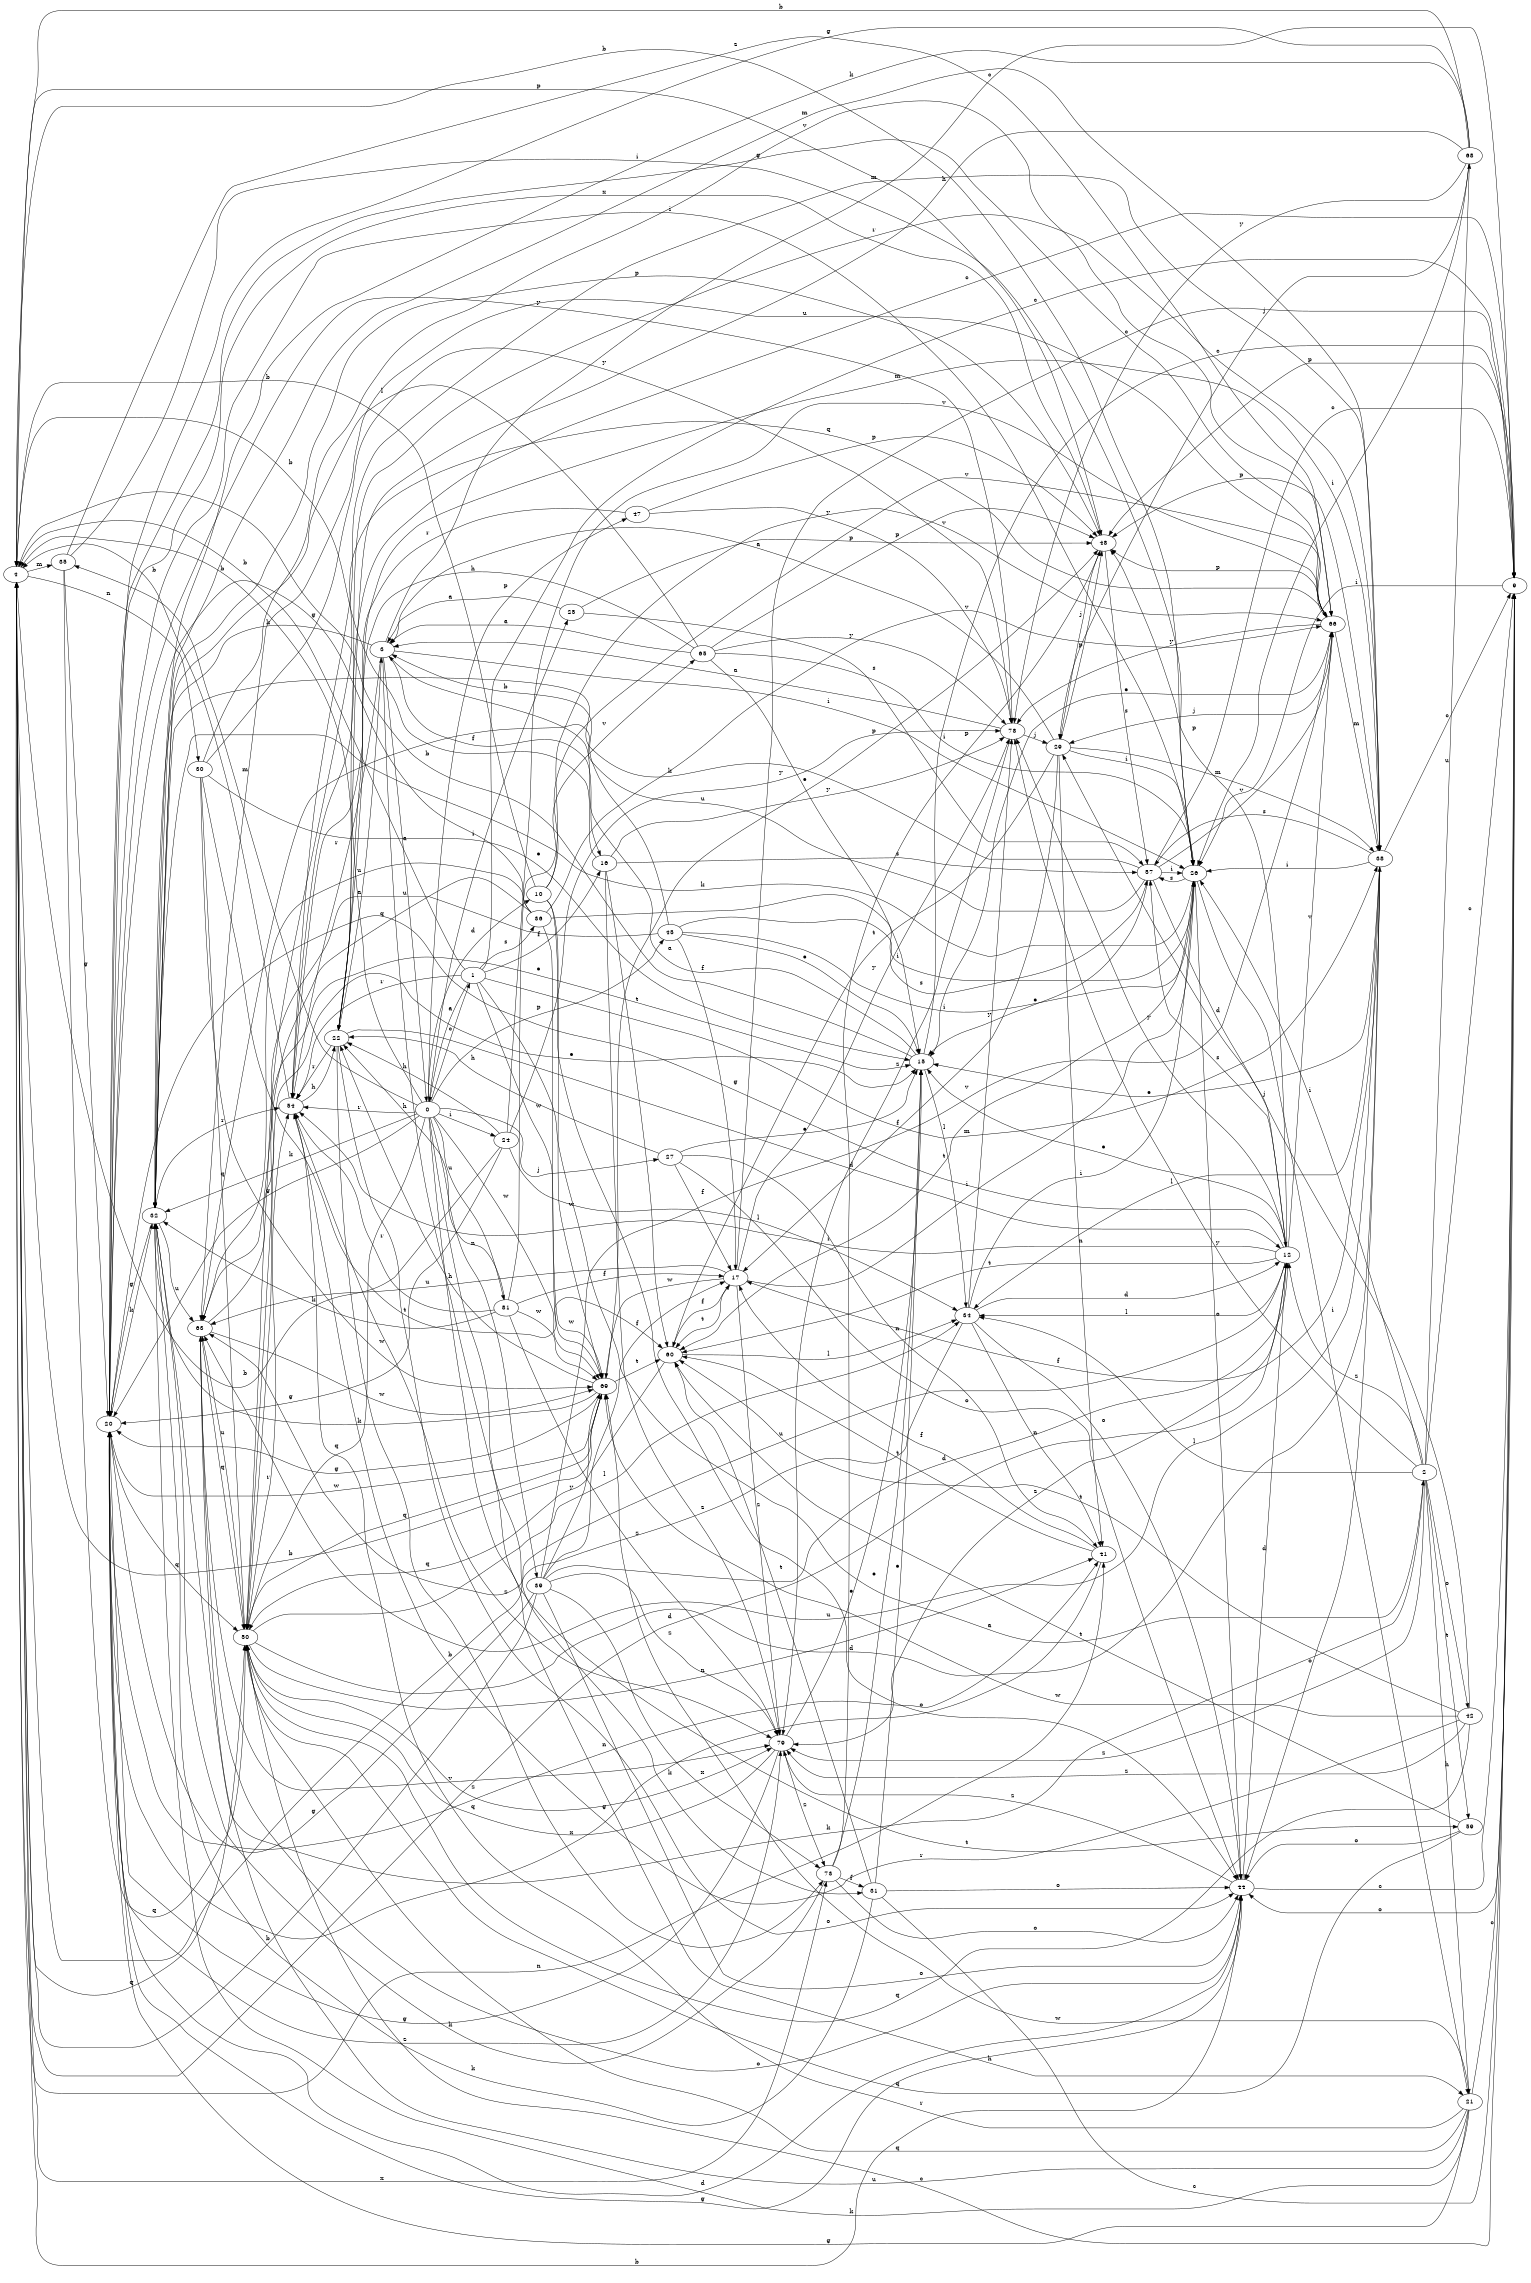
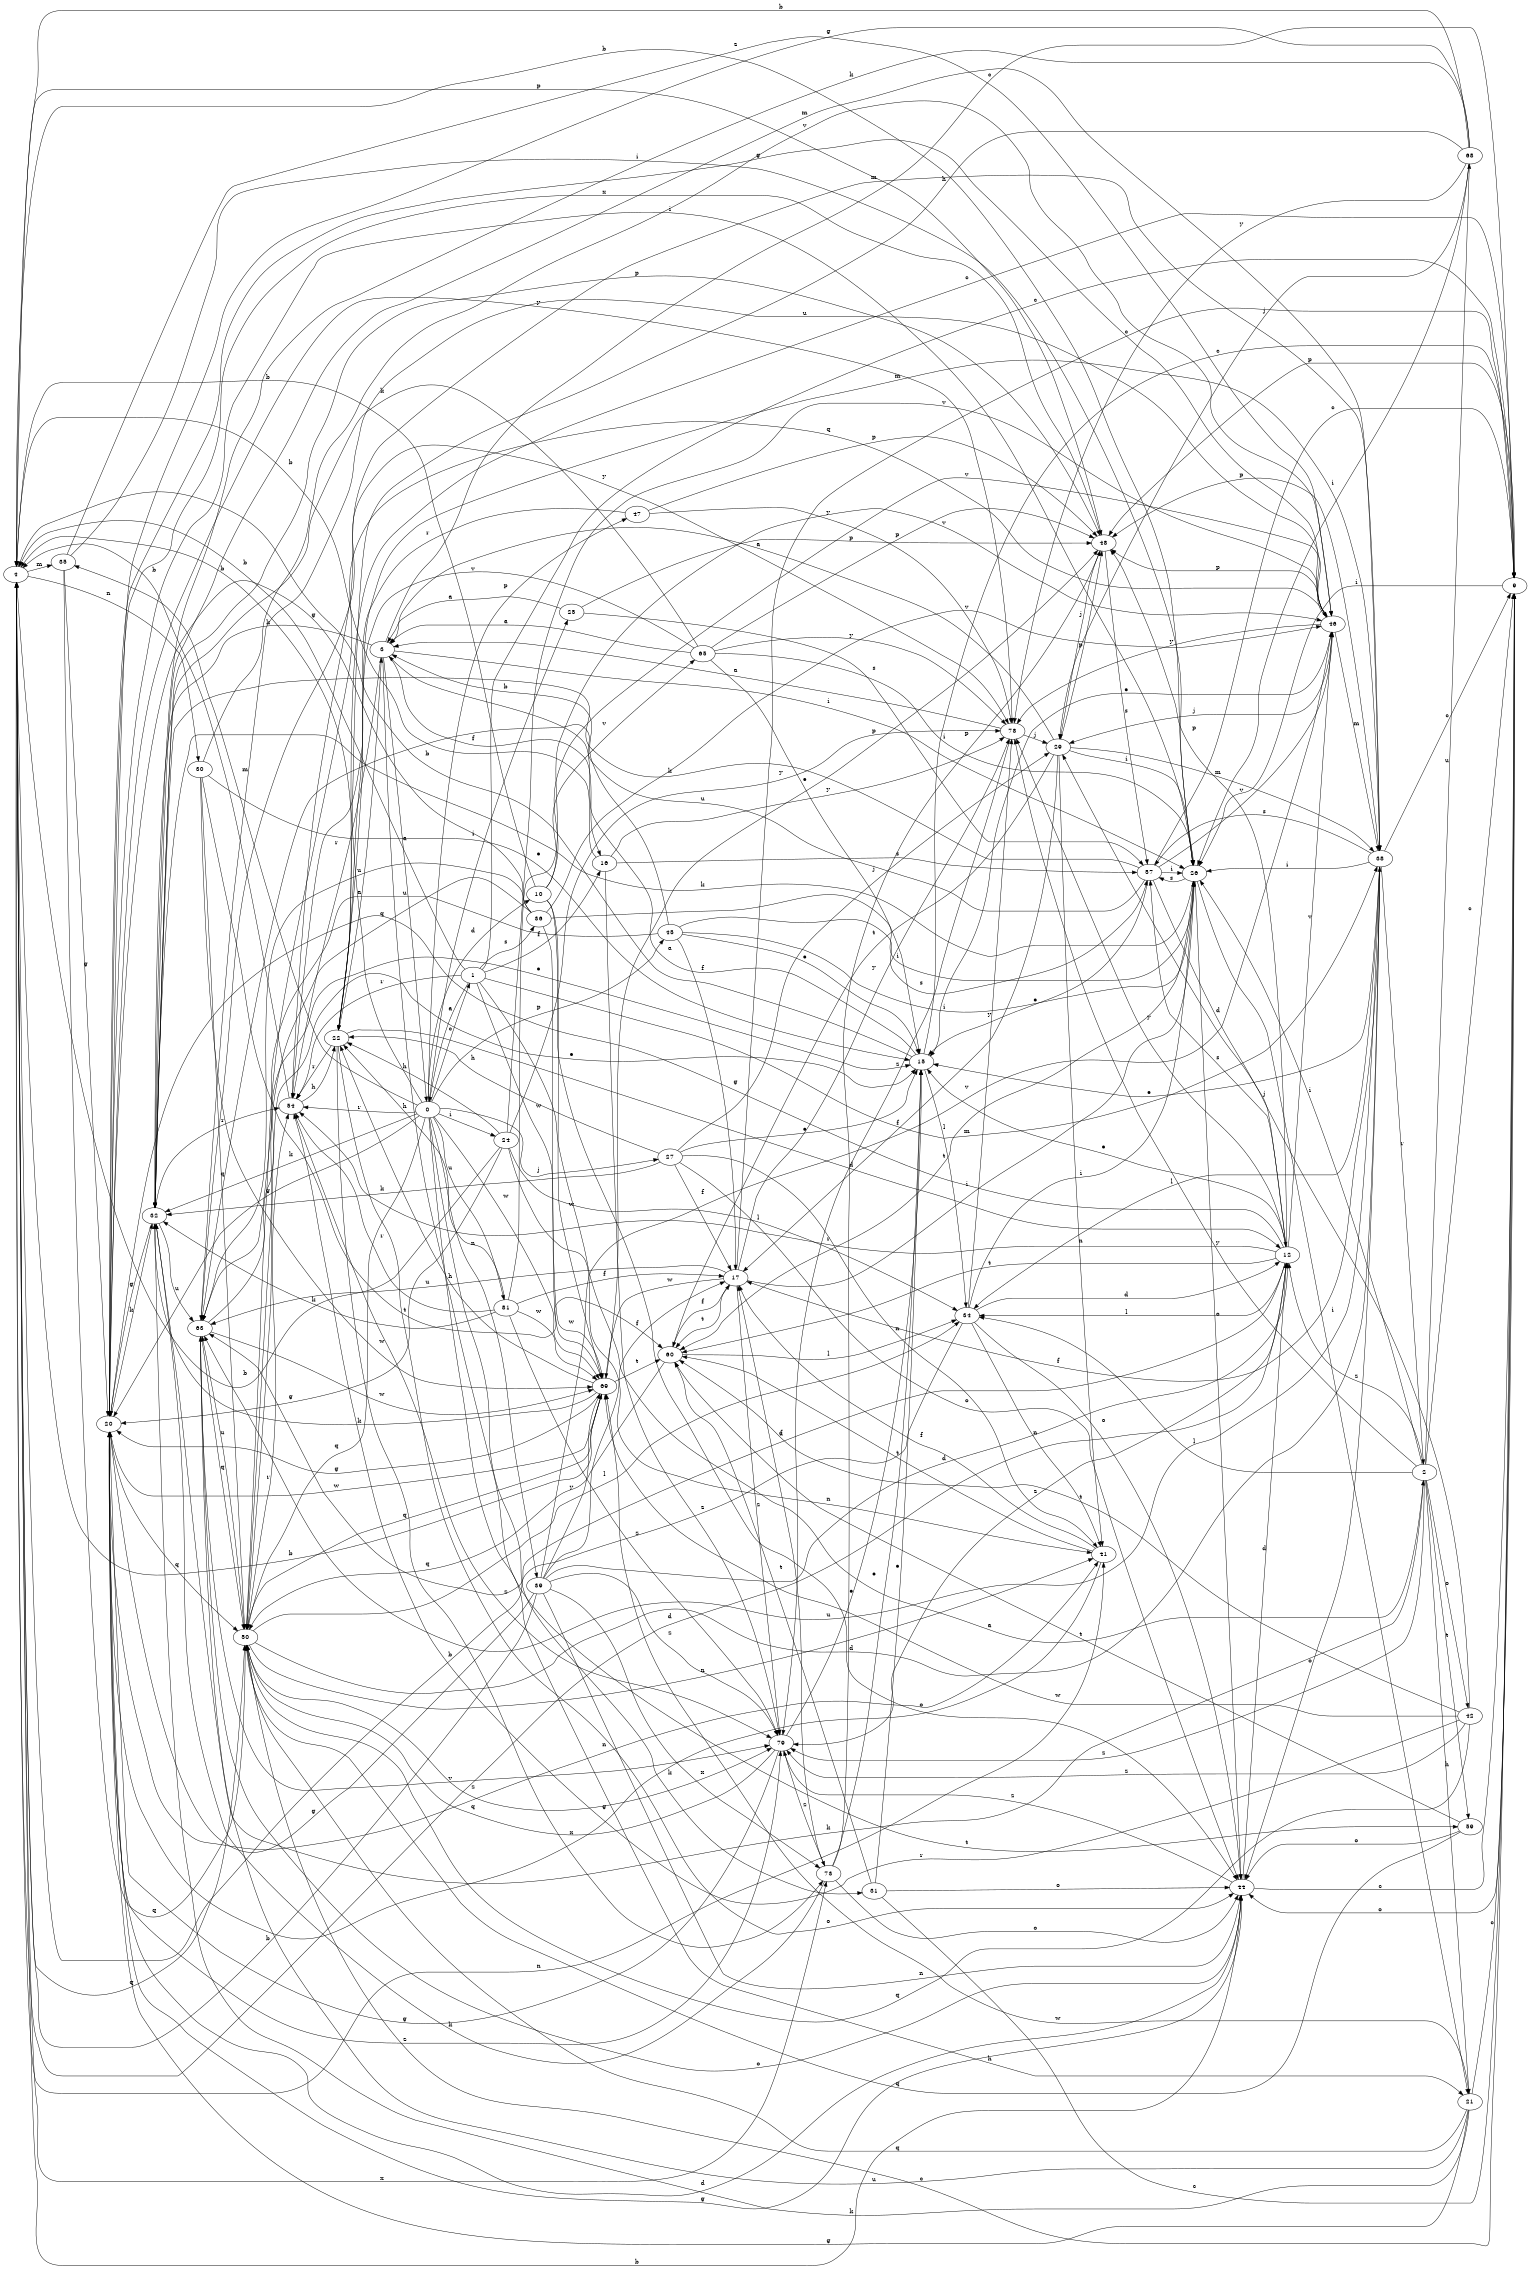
edge "38" -> "54": now "38" -> "2"
edge "30" -> "78": now "63" -> "78"
edge "65" -> "32": label "l" -> "k"
edge "65" -> "22": label "h" -> "v"
node "66": label "66" -> "46"
edge "27" -> "29": added, label "j"
edge "16" -> "60": removed, label "t"
edge "12" -> "54": label "i" -> "r"
edge "24" -> "41": added, label "n"
edge "73" -> "31": now "73" -> "17"
edge "21" -> "54": removed, label "r"
edge "31" -> "32": now "27" -> "32"
edge "39" -> "44": label "o" -> "n"
